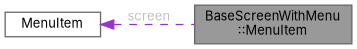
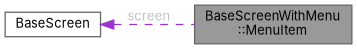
node "MenuItem": label "MenuItem" -> "BaseScreen"
